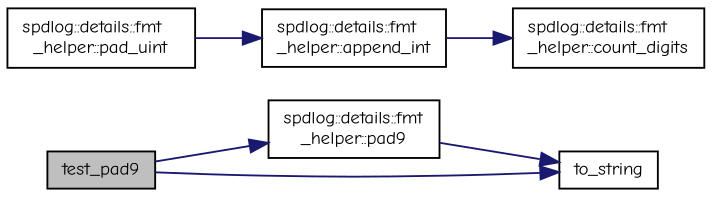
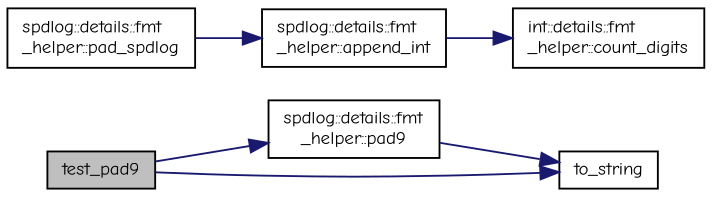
node "spdlog::details::fmt _helper::pad_uint": label "spdlog::details::fmt _helper::pad_uint" -> "spdlog::details::fmt _helper::pad_spdlog"
node "spdlog::details::fmt _helper::count_digits": label "spdlog::details::fmt _helper::count_digits" -> "int::details::fmt _helper::count_digits"
